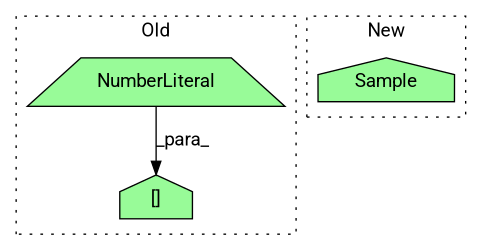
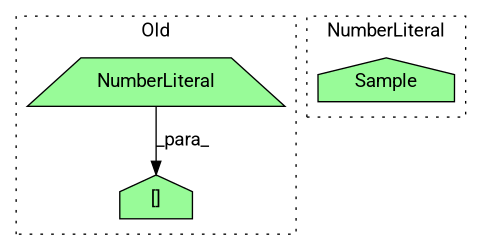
cluster "New": label "New" -> "NumberLiteral"
